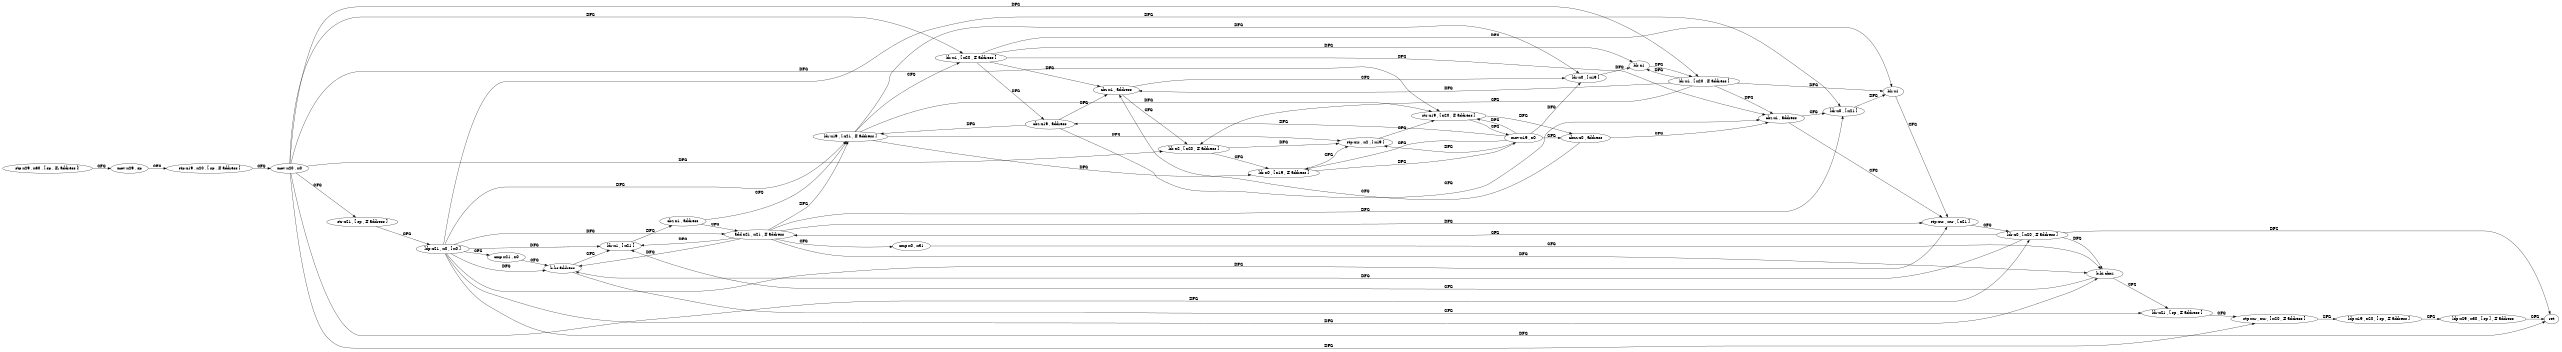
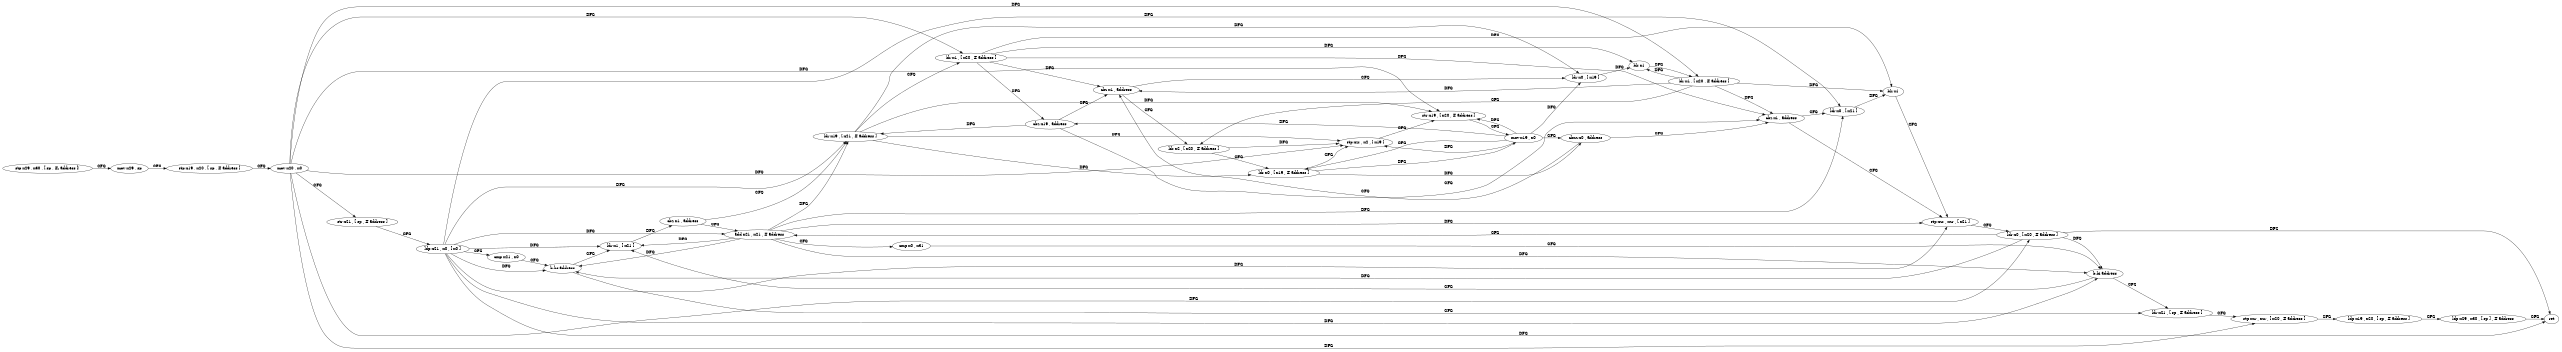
edge "str x19 , [ x20 , # address ]" -> "cbnz x0 , address": now "ldr x0 , [ x19 , # address ]" -> "cbnz x0 , address"
edge "mov x20 , x0" -> "ldr x2 , [ x20 , # address ]": now "mov x20 , x0" -> "stp xzr , x2 , [ x19 ]"
node "b.hi cbnz": label "b.hi cbnz" -> "b.hi address"
